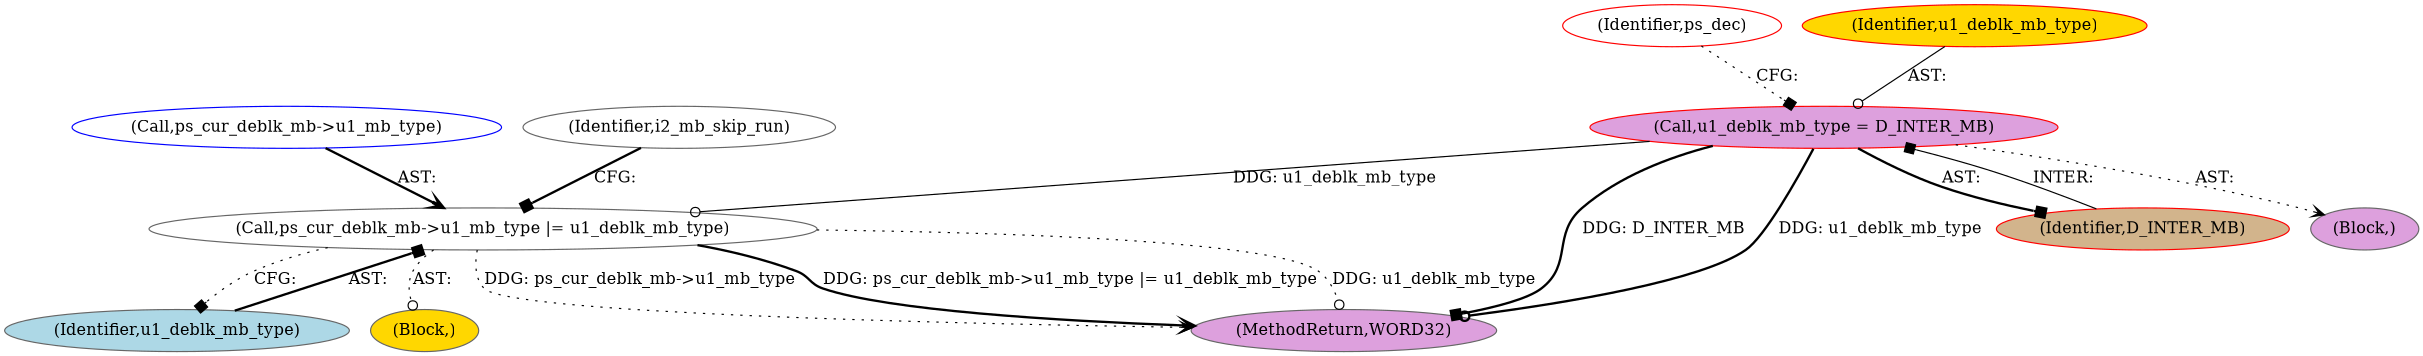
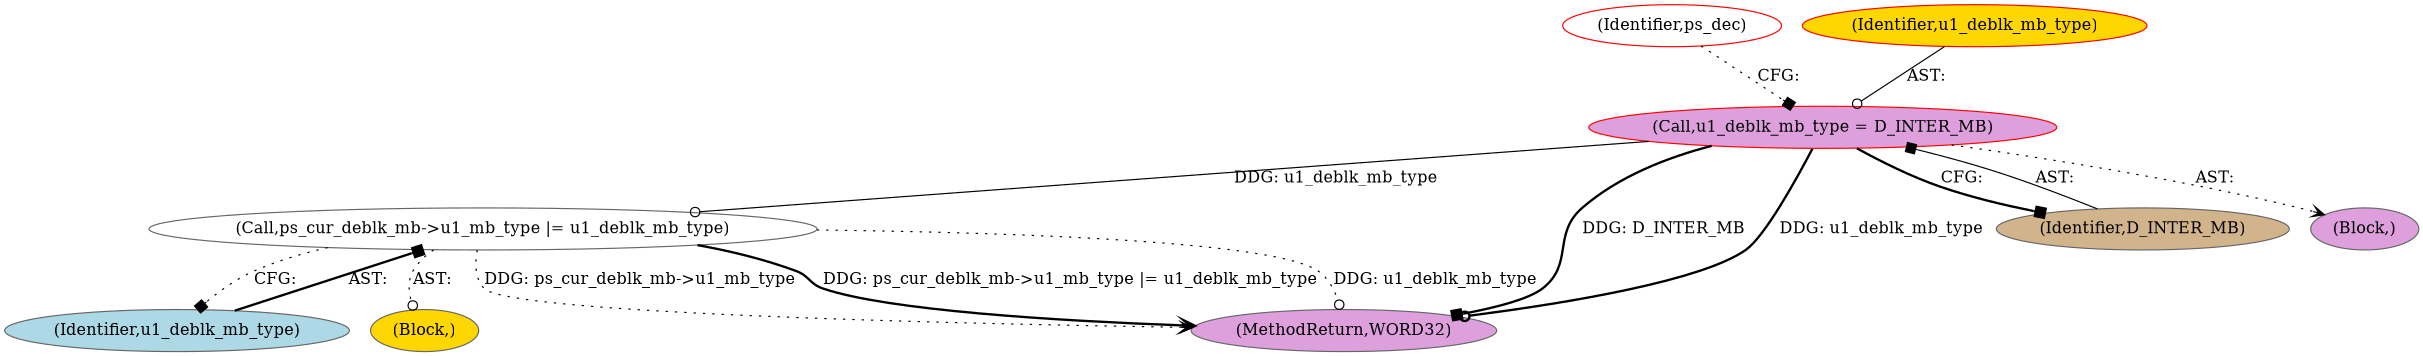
node "(Call,ps_cur_deblk_mb->u1_mb_type)": removed
node "(Identifier,i2_mb_skip_run)": removed
edge "(Call,u1_deblk_mb_type = D_INTER_MB)" -> "(Identifier,D_INTER_MB)": label "AST: " -> "CFG: "
edge "(Identifier,D_INTER_MB)" -> "(Call,u1_deblk_mb_type = D_INTER_MB)": label "INTER: " -> "AST: "
node "(Identifier,D_INTER_MB)": color red -> gray40
